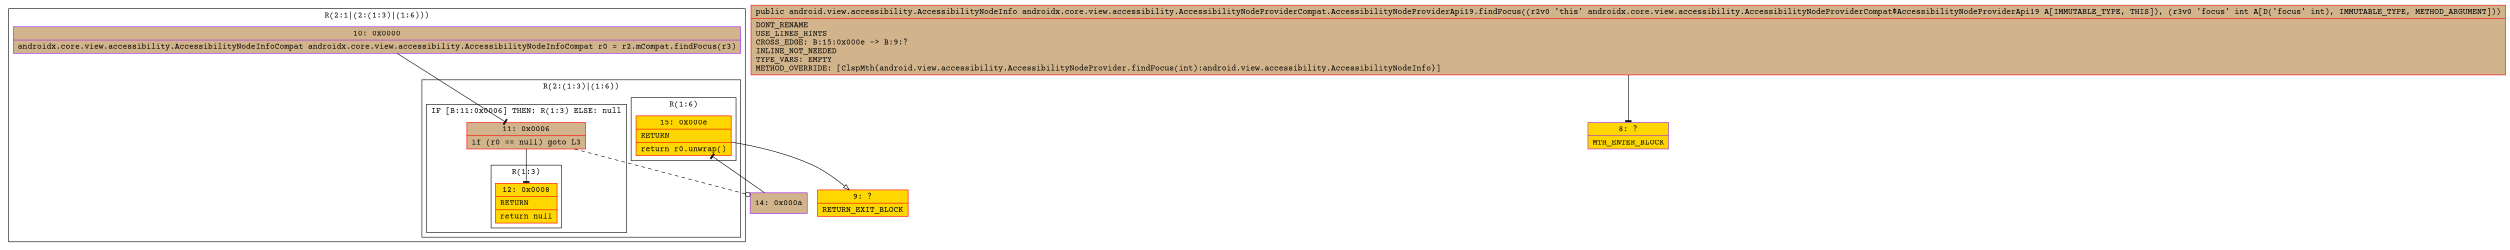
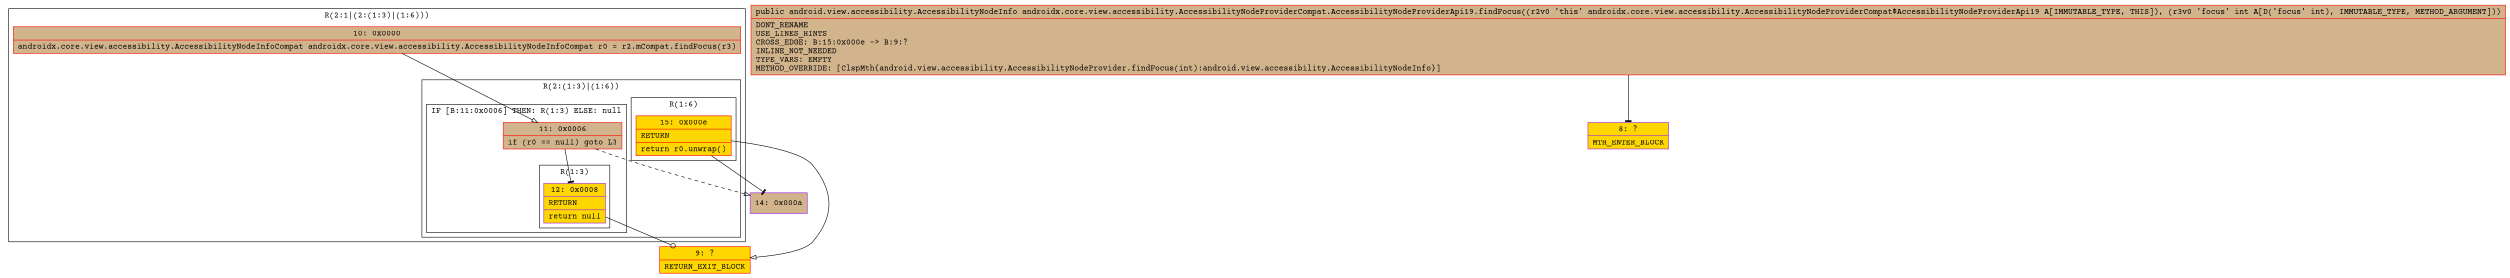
node "10: 0x0000": color purple -> red
edge "10: 0x0000" -> "11: 0x0006": arrowhead tee -> onormal
edge "11: 0x0006" -> "14: 0x000a": arrowhead odot -> onormal
edge "14: 0x000a" -> "15: 0x000e": reversed
node "12: 0x0008": color red -> purple
edge "12: 0x0008" -> "9: ?": added
